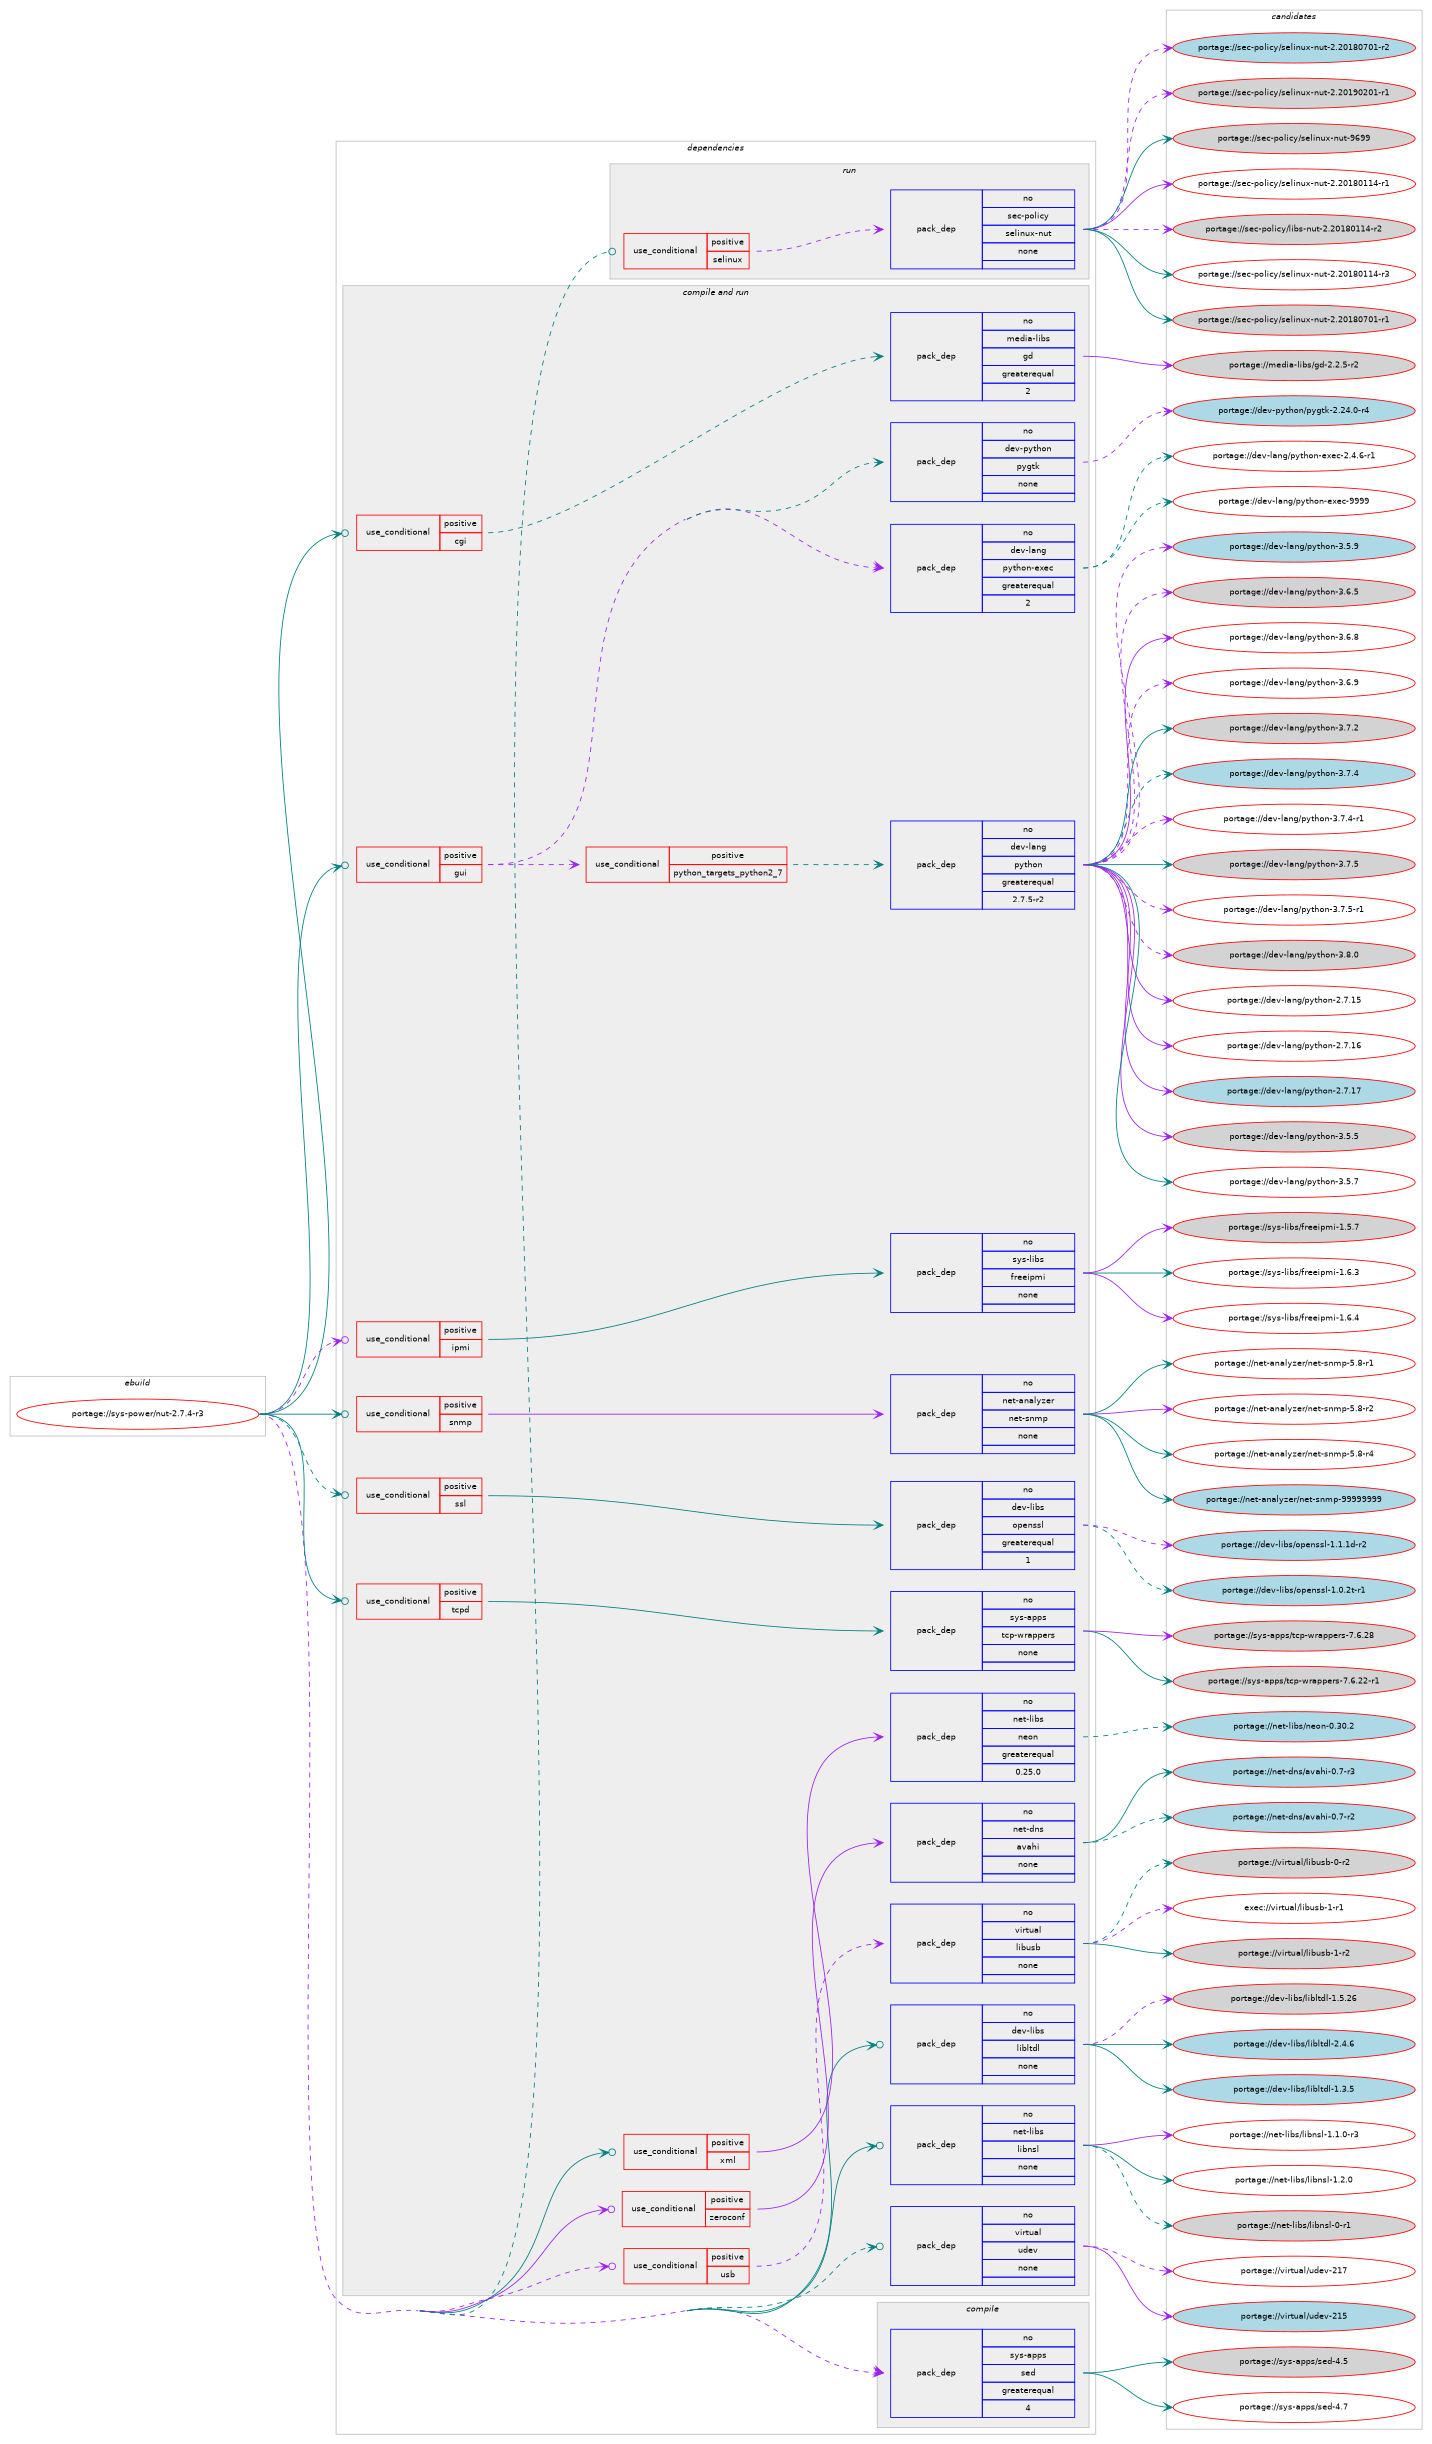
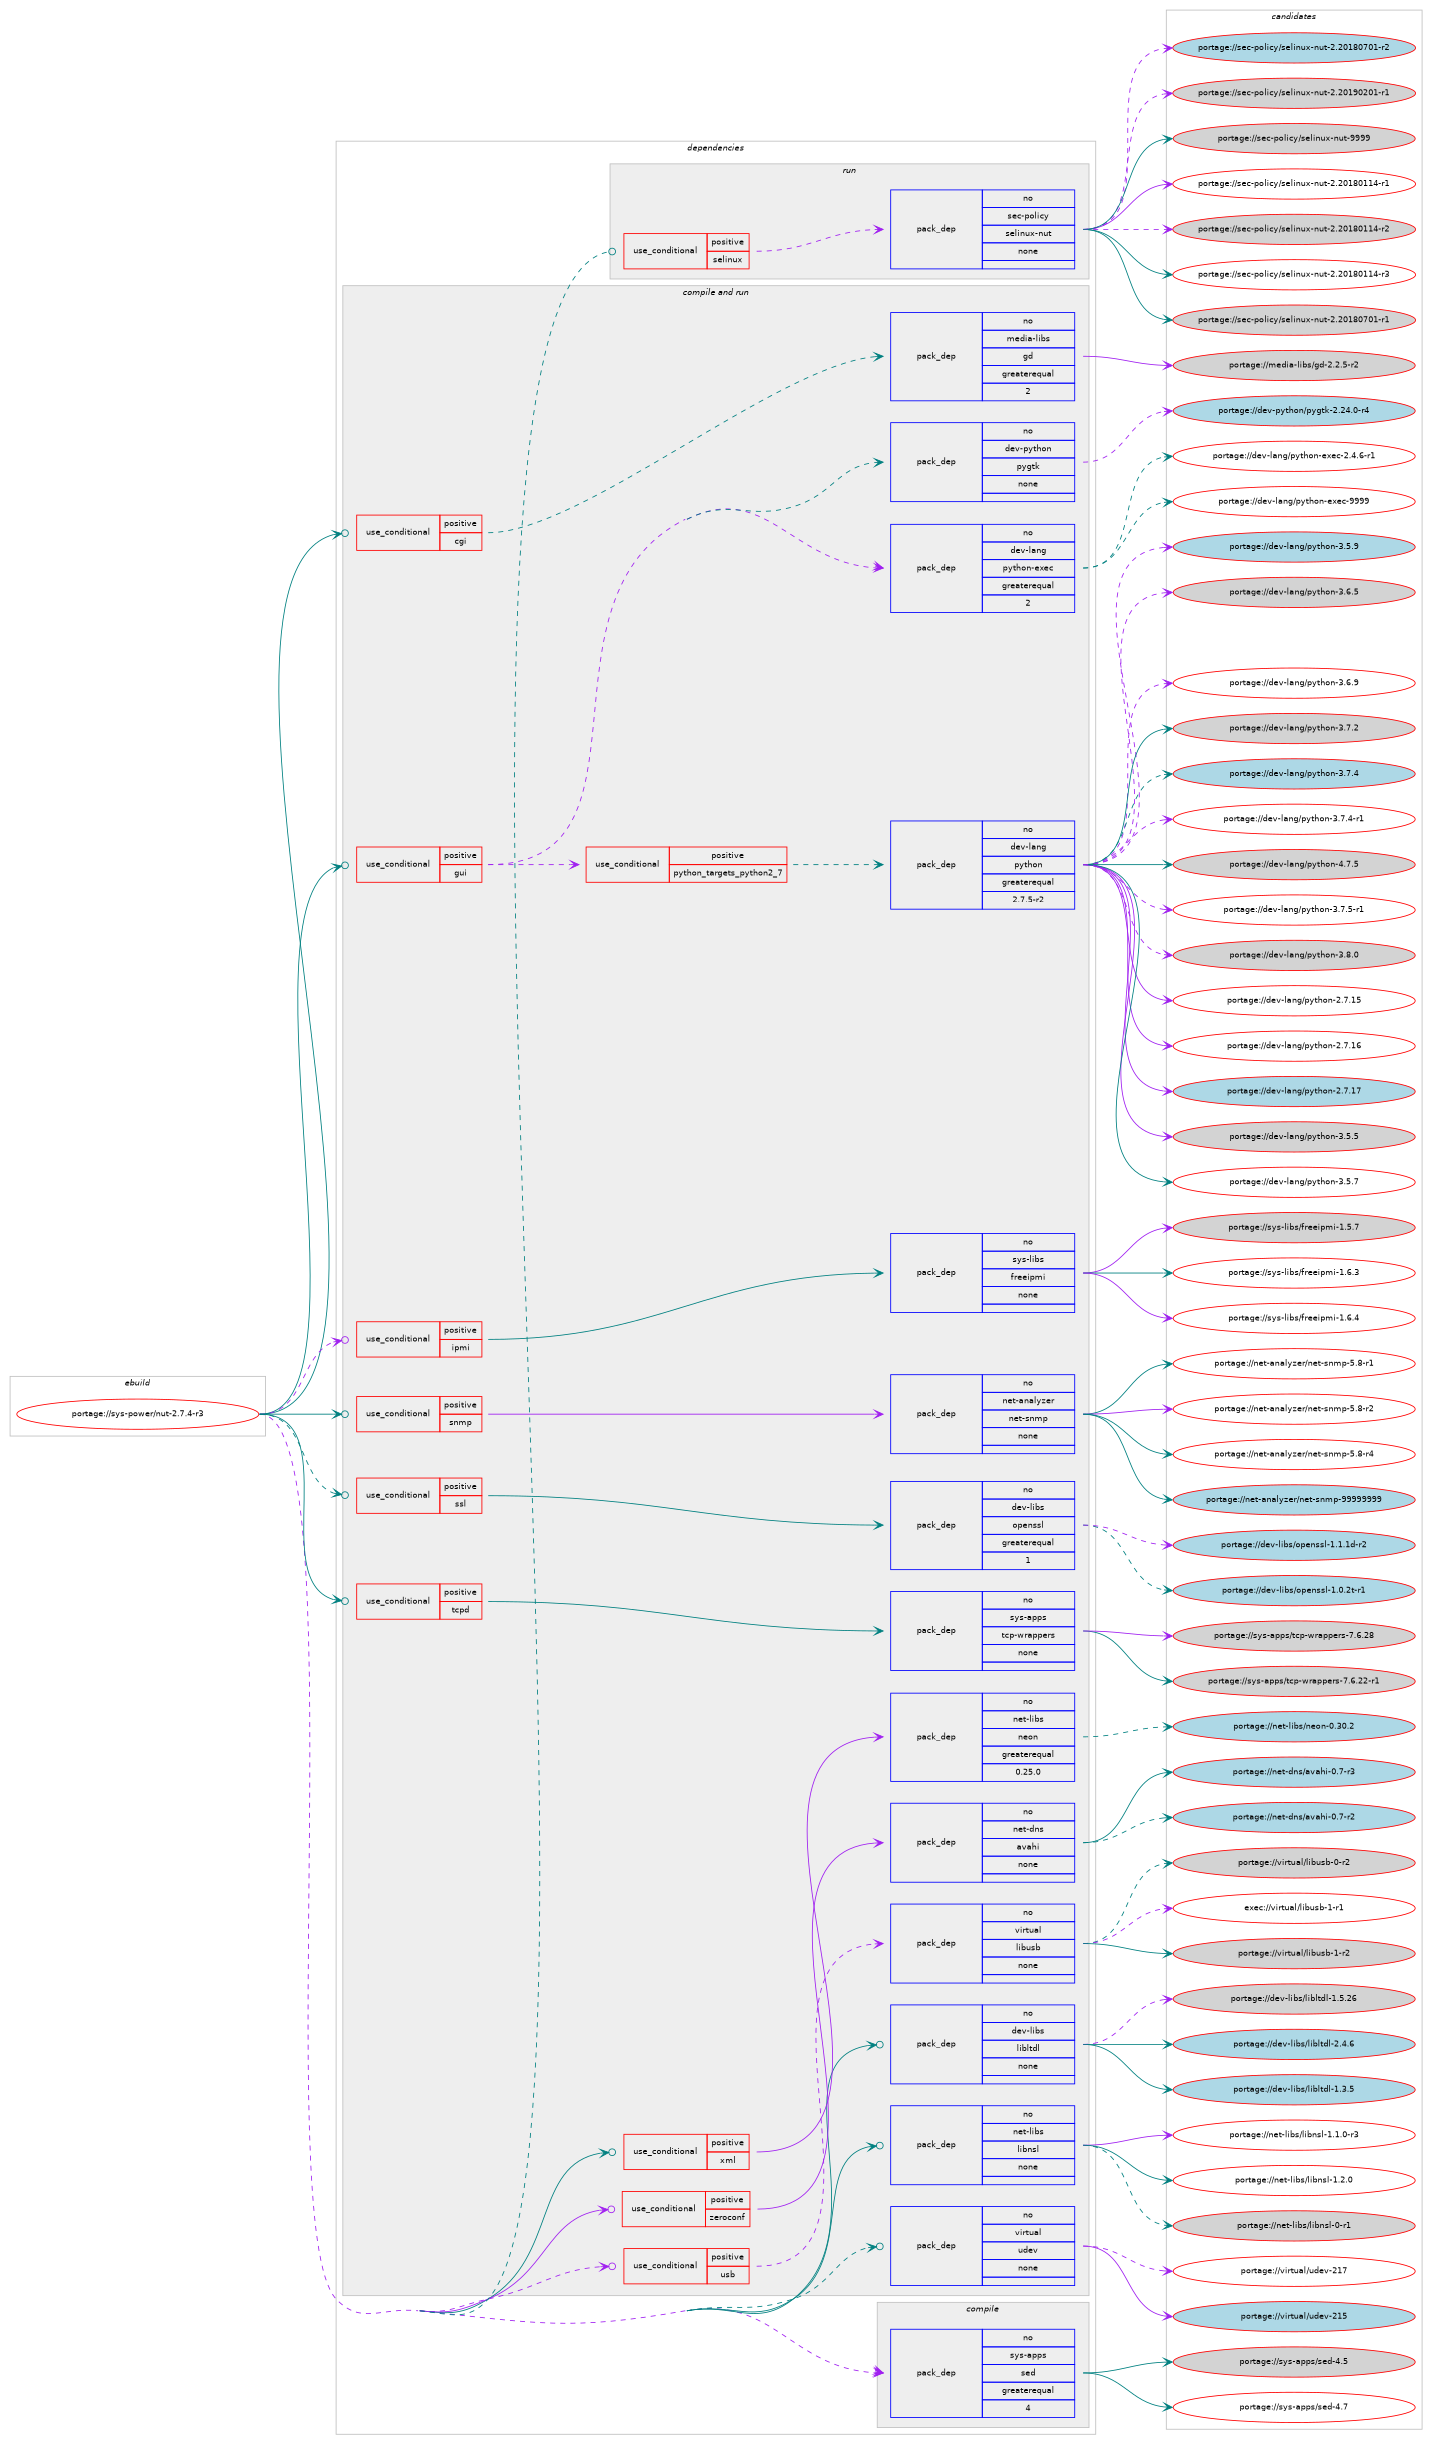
node "portage://sec-policy/selinux-nut-9699": label "portage://sec-policy/selinux-nut-9699" -> "portage://sec-policy/selinux-nut-9999"
node "portage://sec-policy/libs-nut-2.20180114-r2": label "portage://sec-policy/libs-nut-2.20180114-r2" -> "portage://sec-policy/selinux-nut-2.20180114-r2"
node "portage://dev-lang/python-3.6.8": removed
node "portage://dev-lang/python-3.7.5": label "portage://dev-lang/python-3.7.5" -> "portage://dev-lang/python-4.7.5"
